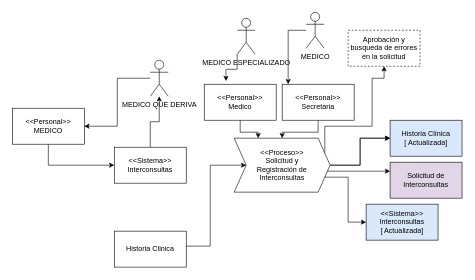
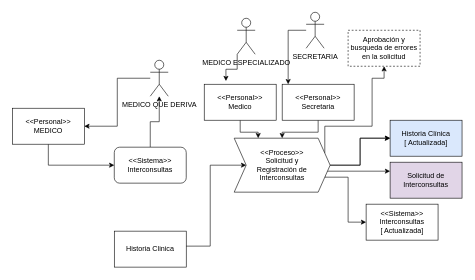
node "MEDICO": label "MEDICO" -> "SECRETARIA"
node "<<Sistema>> Interconsultas": shape rectangle -> rounded rectangle
node "<<Sistema>> Interconsultas [ Actualizada]": fillcolor #dae8fc -> #ffffff
